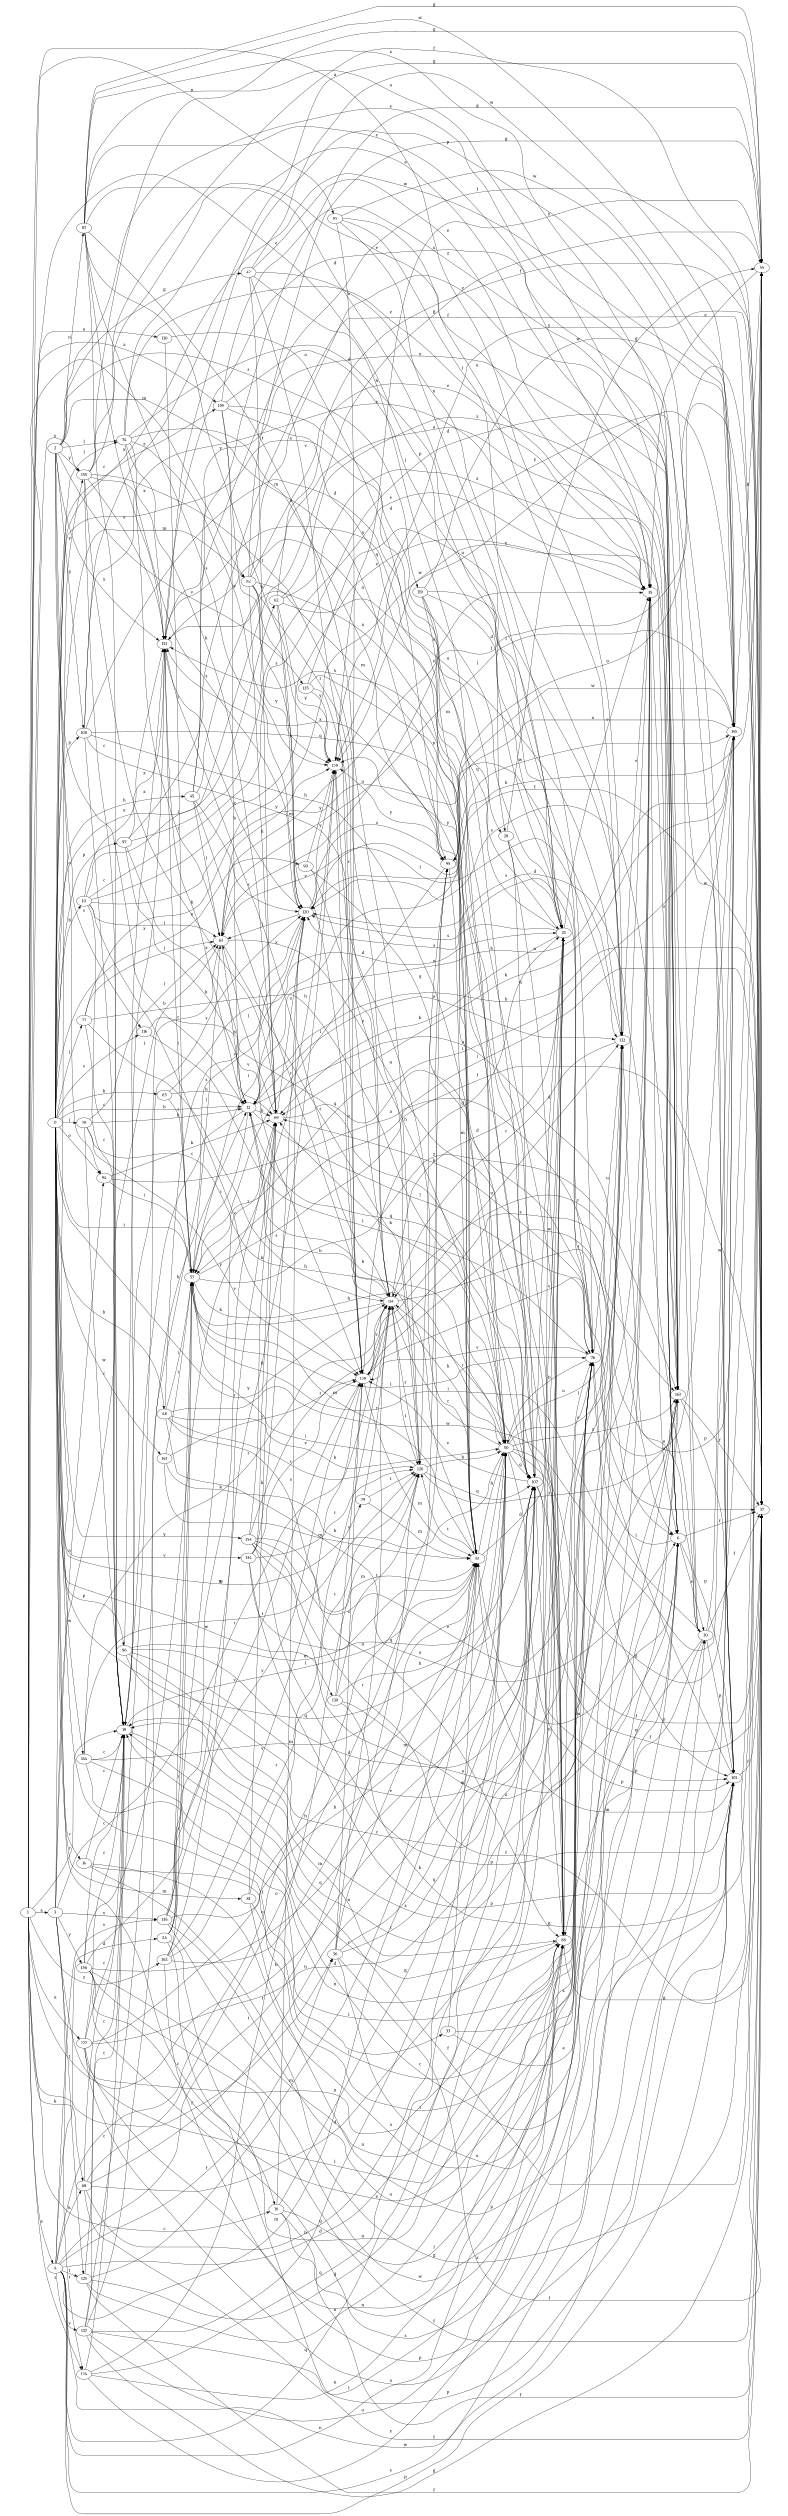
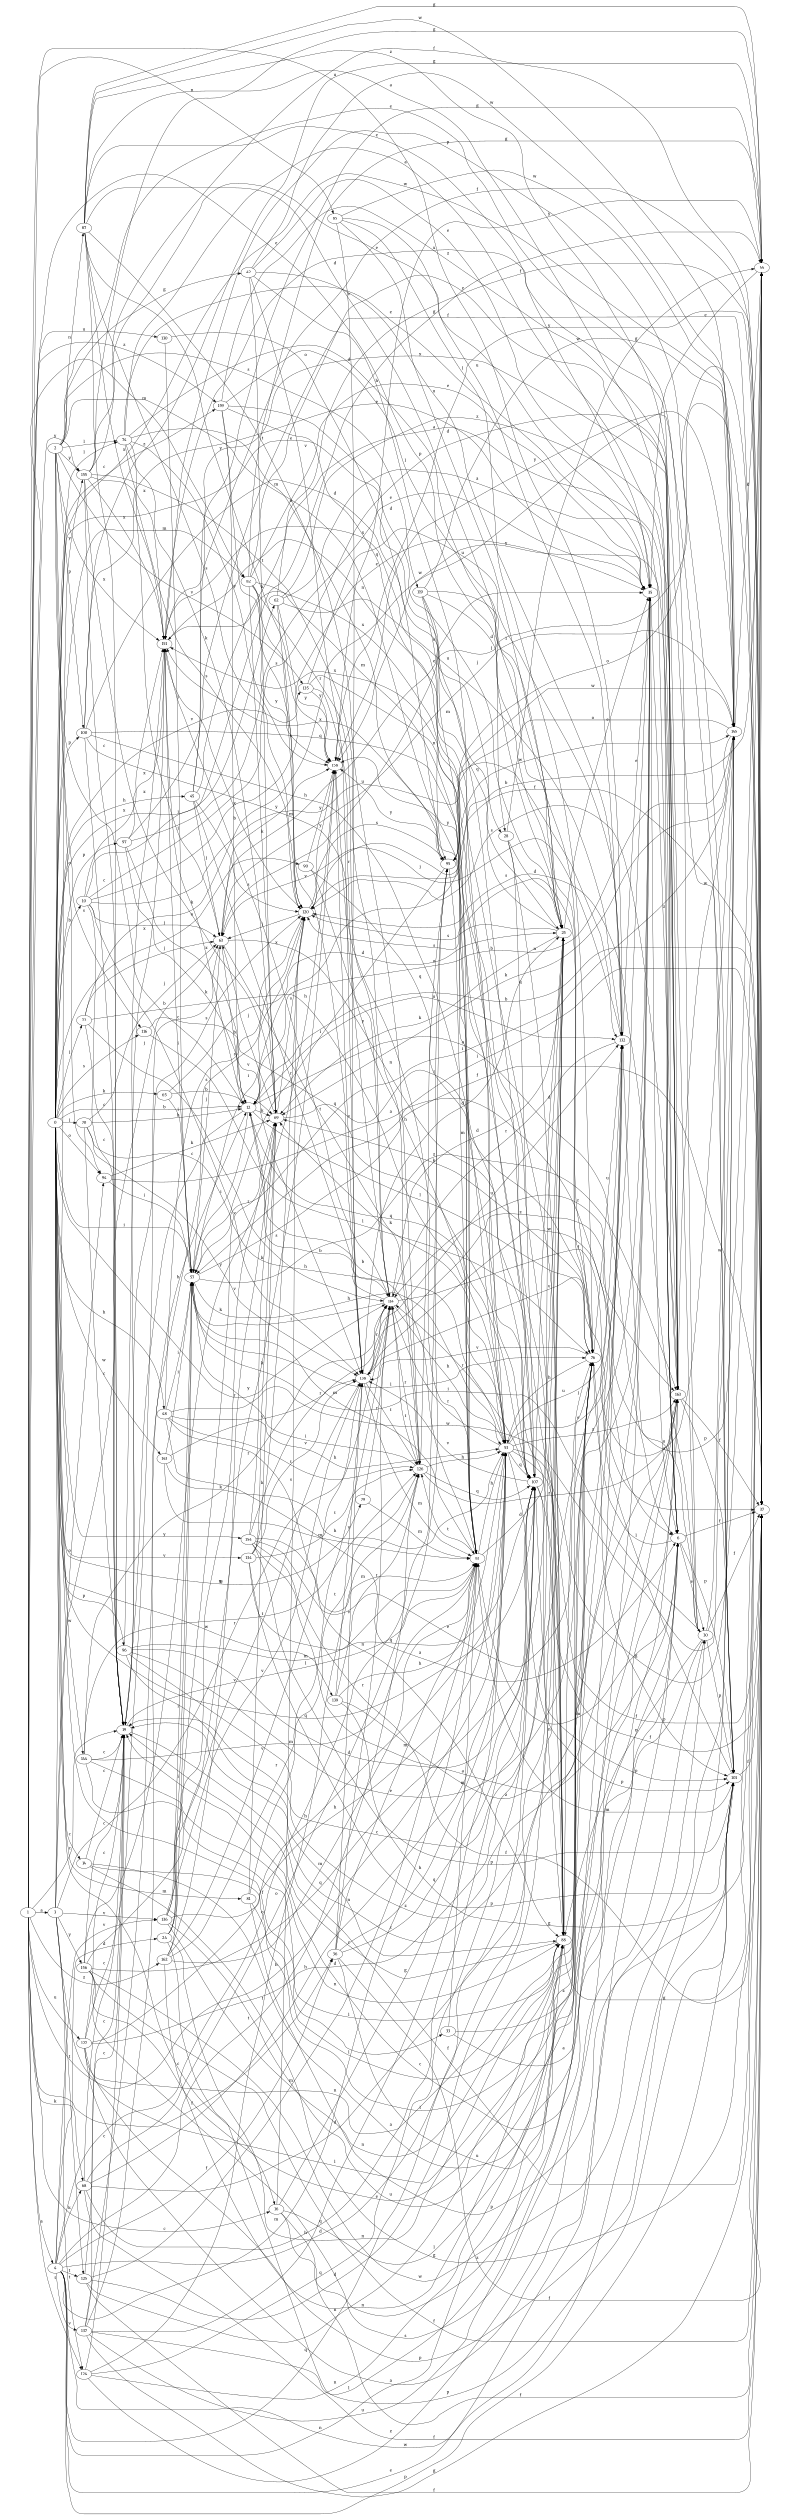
edge "0" -> "135": added, label "v"
node "50": label "50" -> "53"
edge "79" -> "126": now "138" -> "126"
